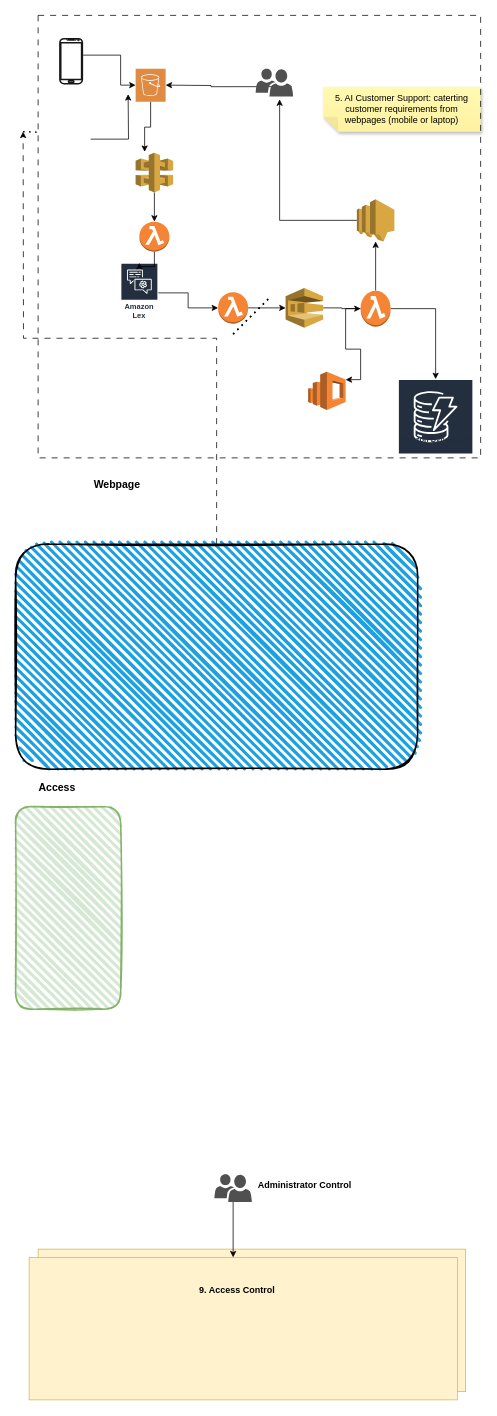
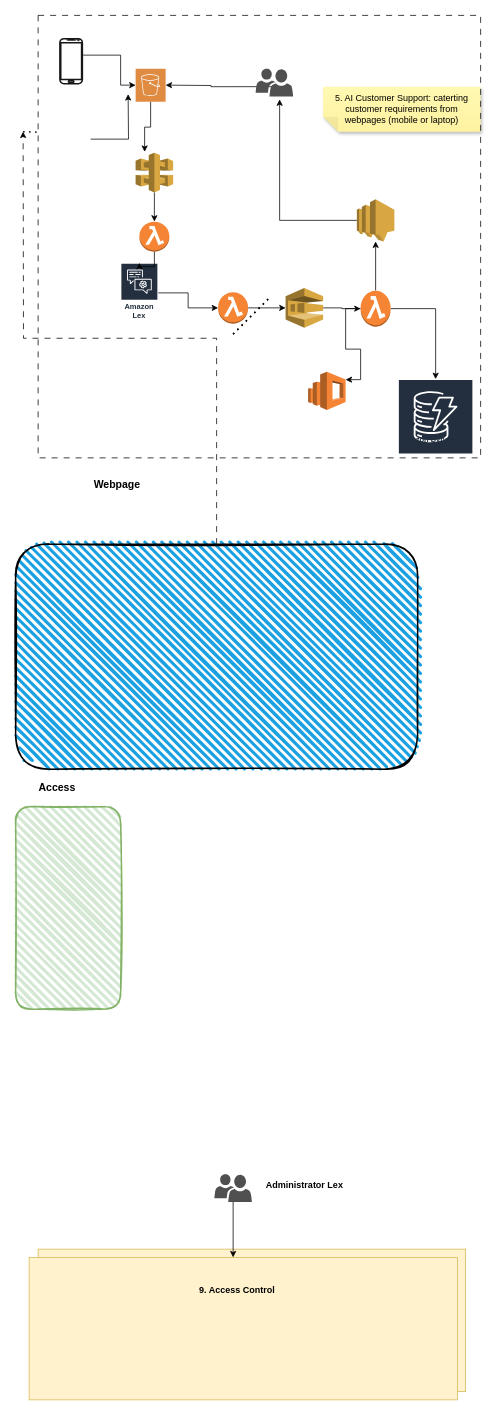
node "Administrator Control": label "Administrator Control" -> "Administrator Lex"
